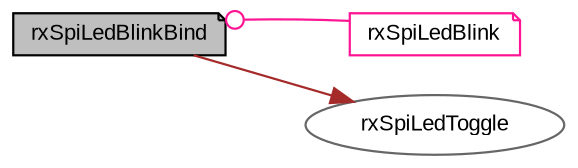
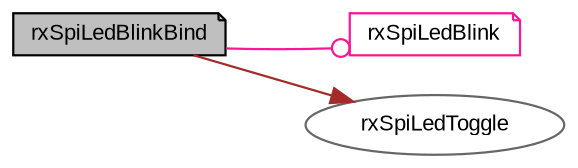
edge "rxSpiLedBlink" -> "rxSpiLedBlinkBind": reversed
